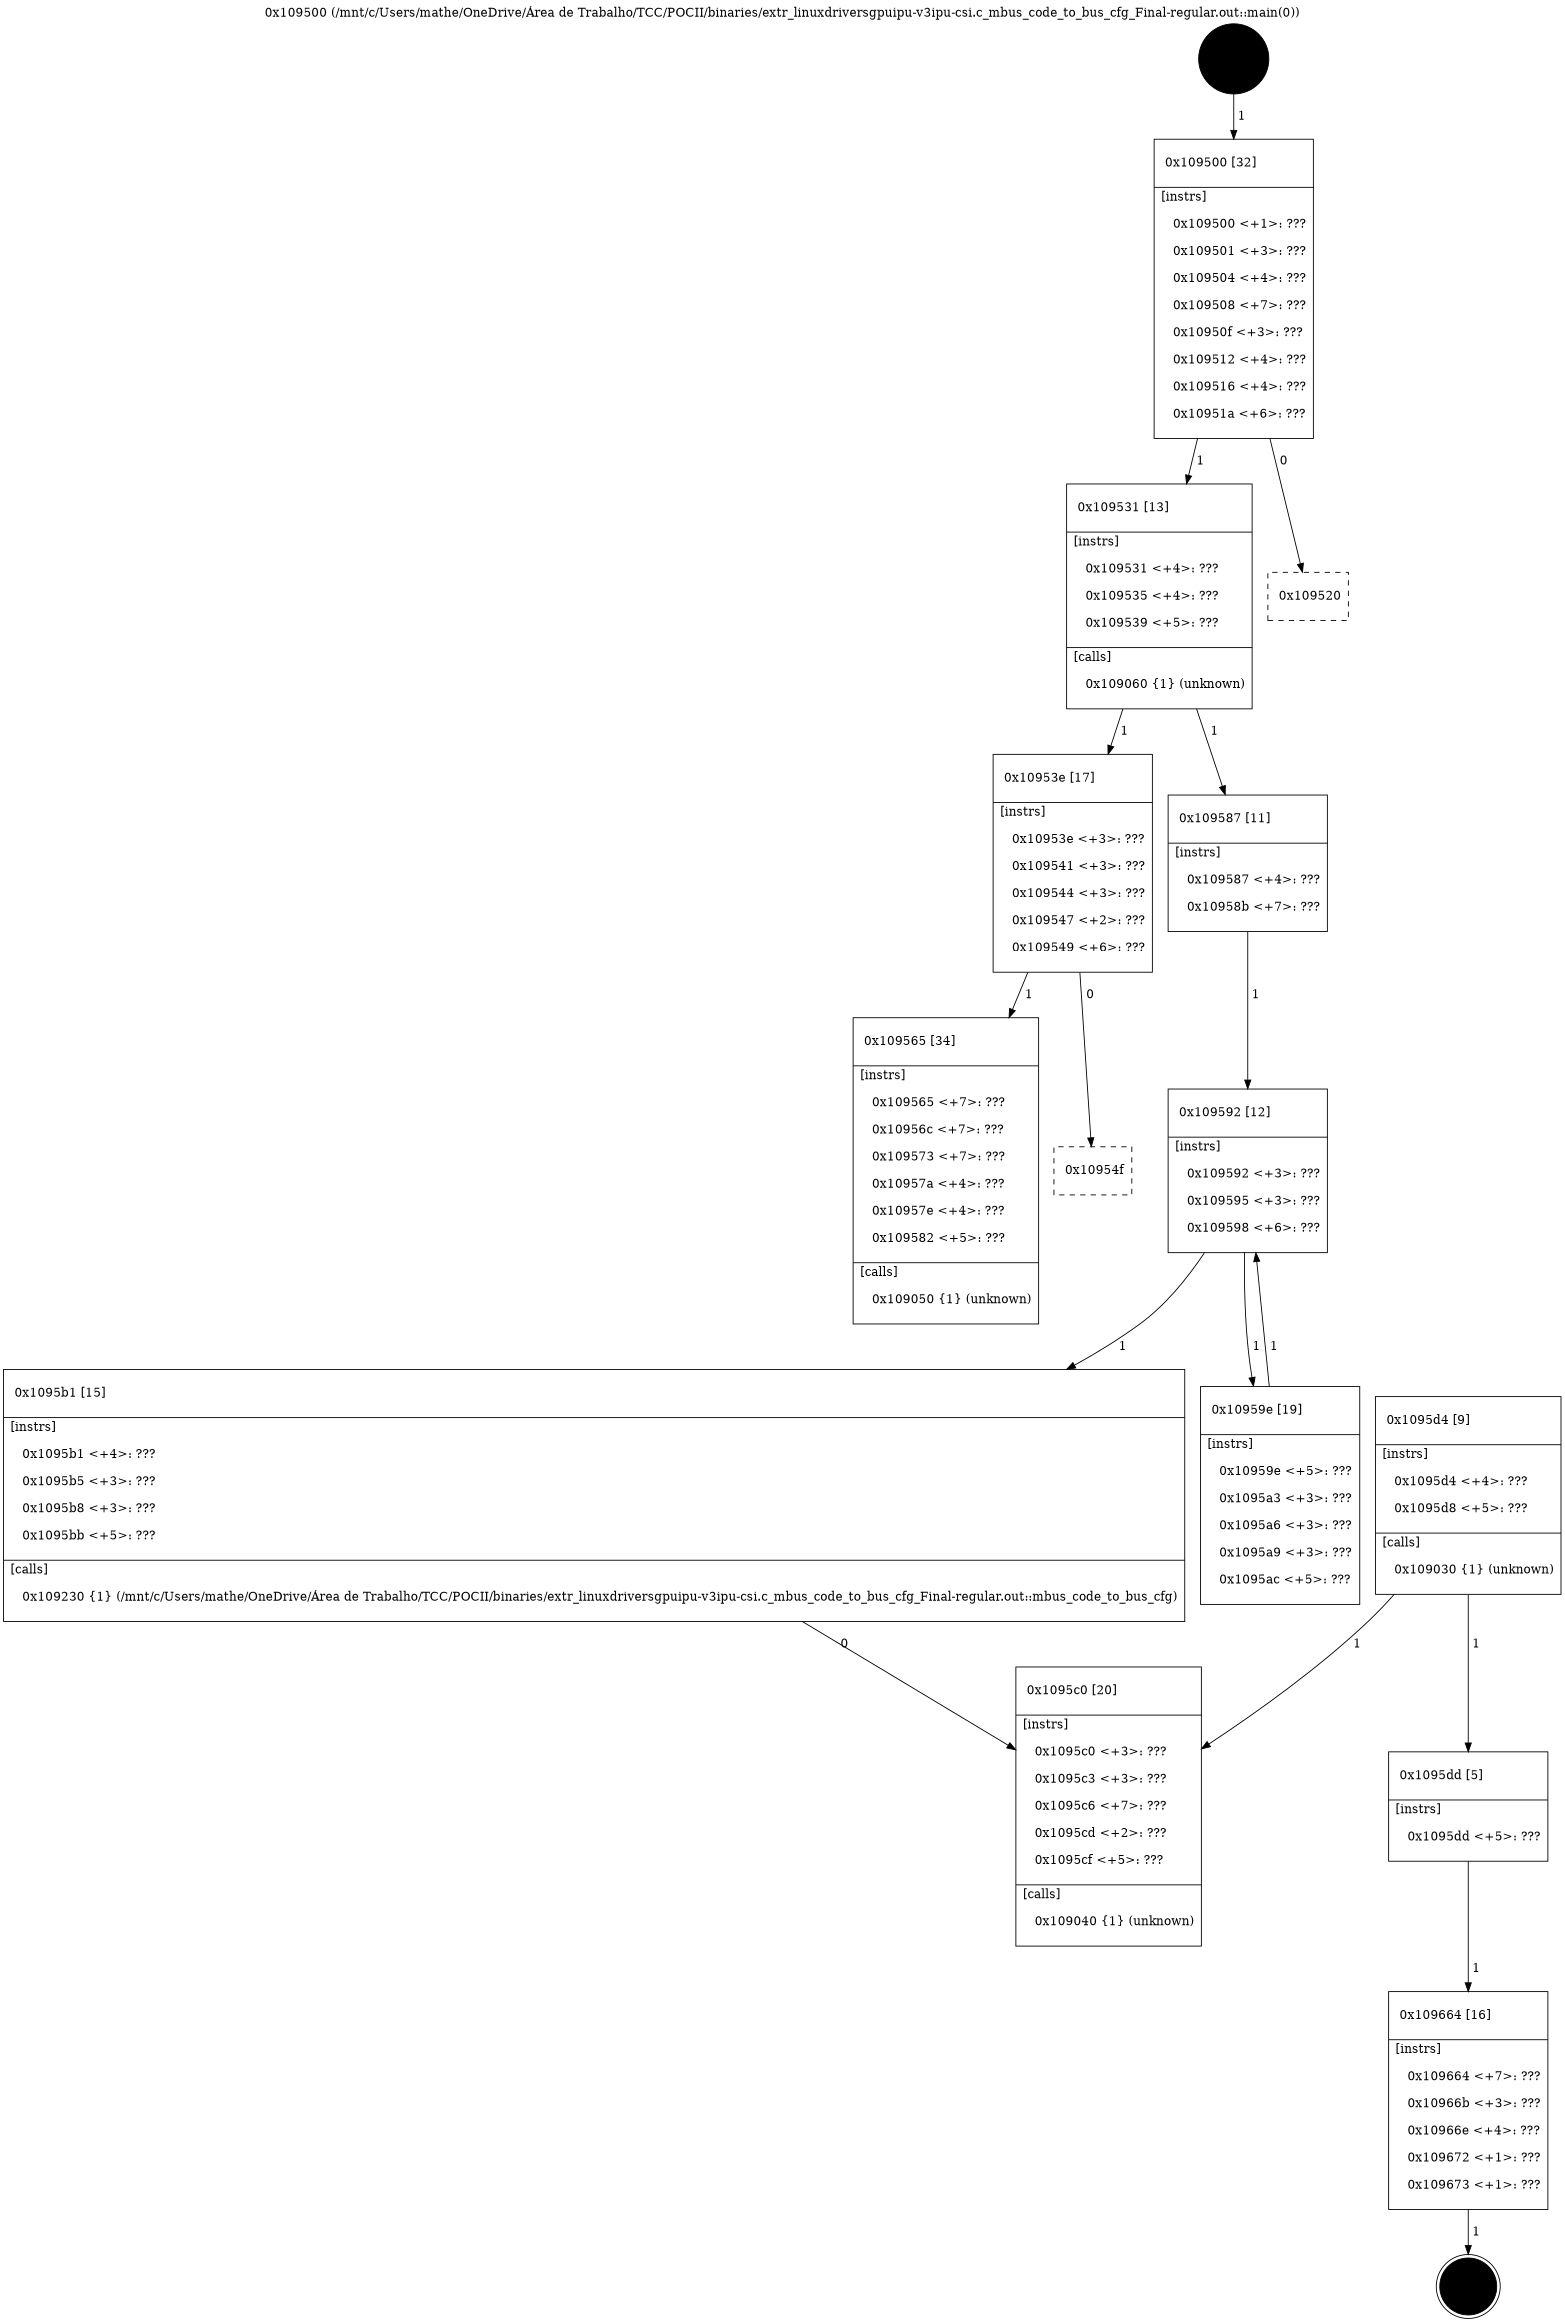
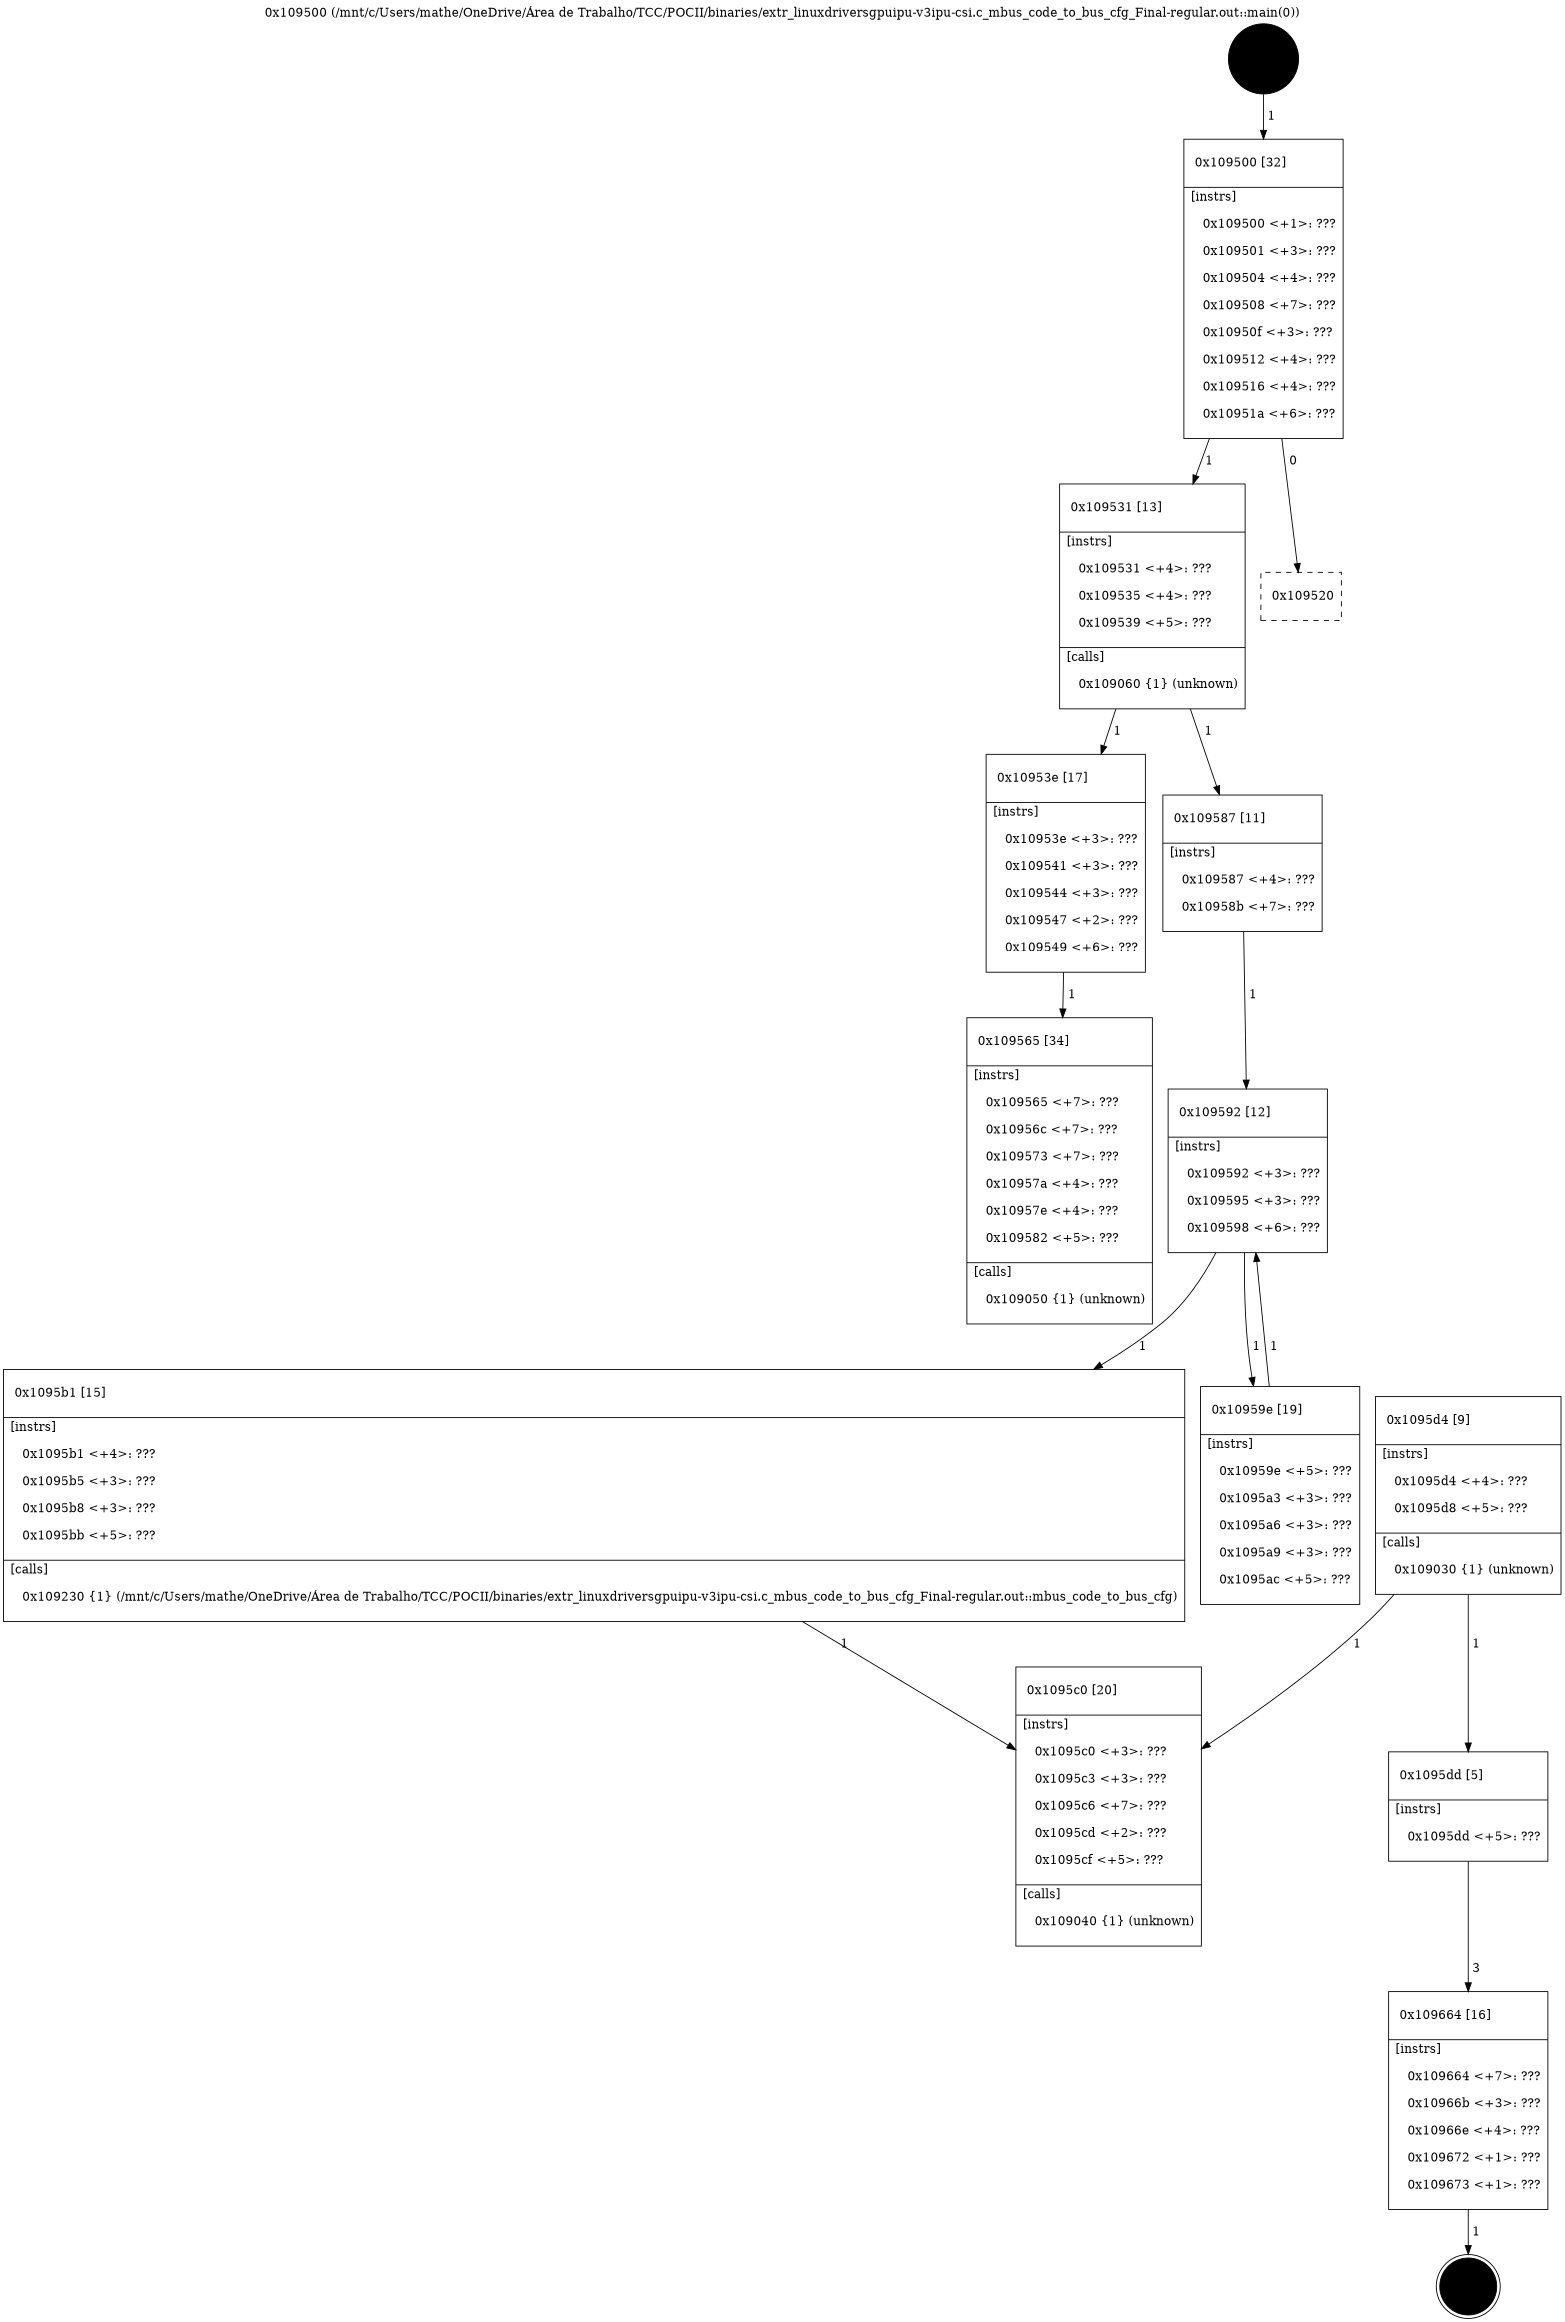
node "0x10954f": removed
edge "0x1095b1 [15]" -> "0x1095c0 [20]": label " 0" -> " 1"
edge "0x1095dd [5]" -> "0x109664 [16]": label " 1" -> " 3"
